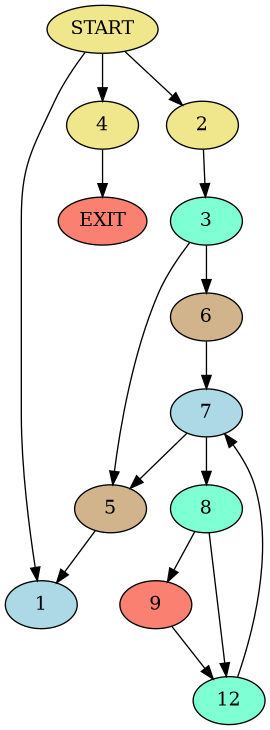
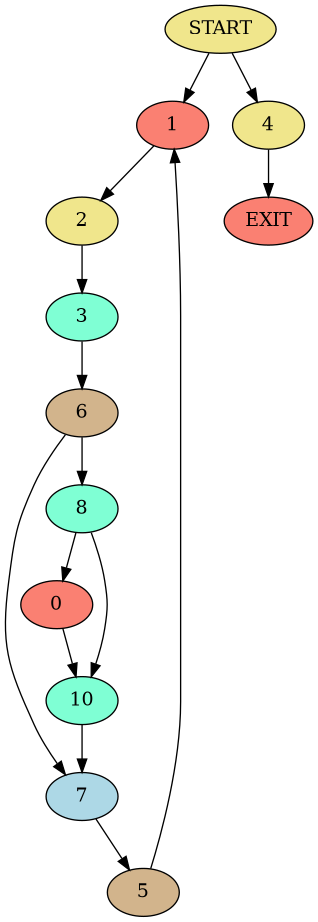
edge "START" -> "2": now "1" -> "2"
edge "3" -> "5": removed
edge "7" -> "8": now "6" -> "8"
node "1": fillcolor lightblue -> salmon
node "9": label "9" -> "0"
node "12": label "12" -> "10"
